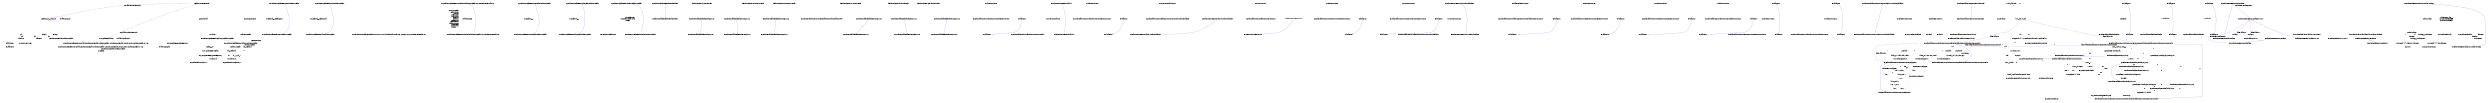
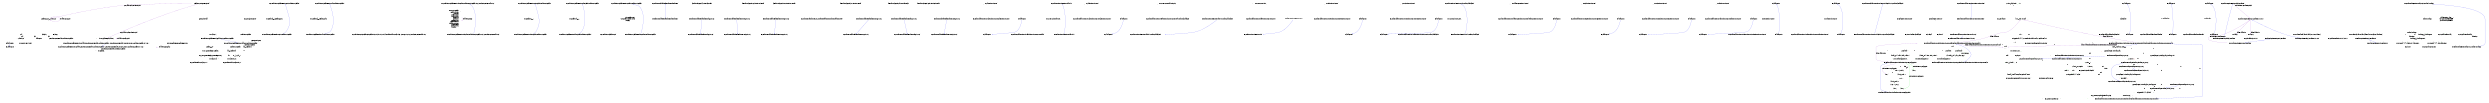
node "return transformedInput;": removed
